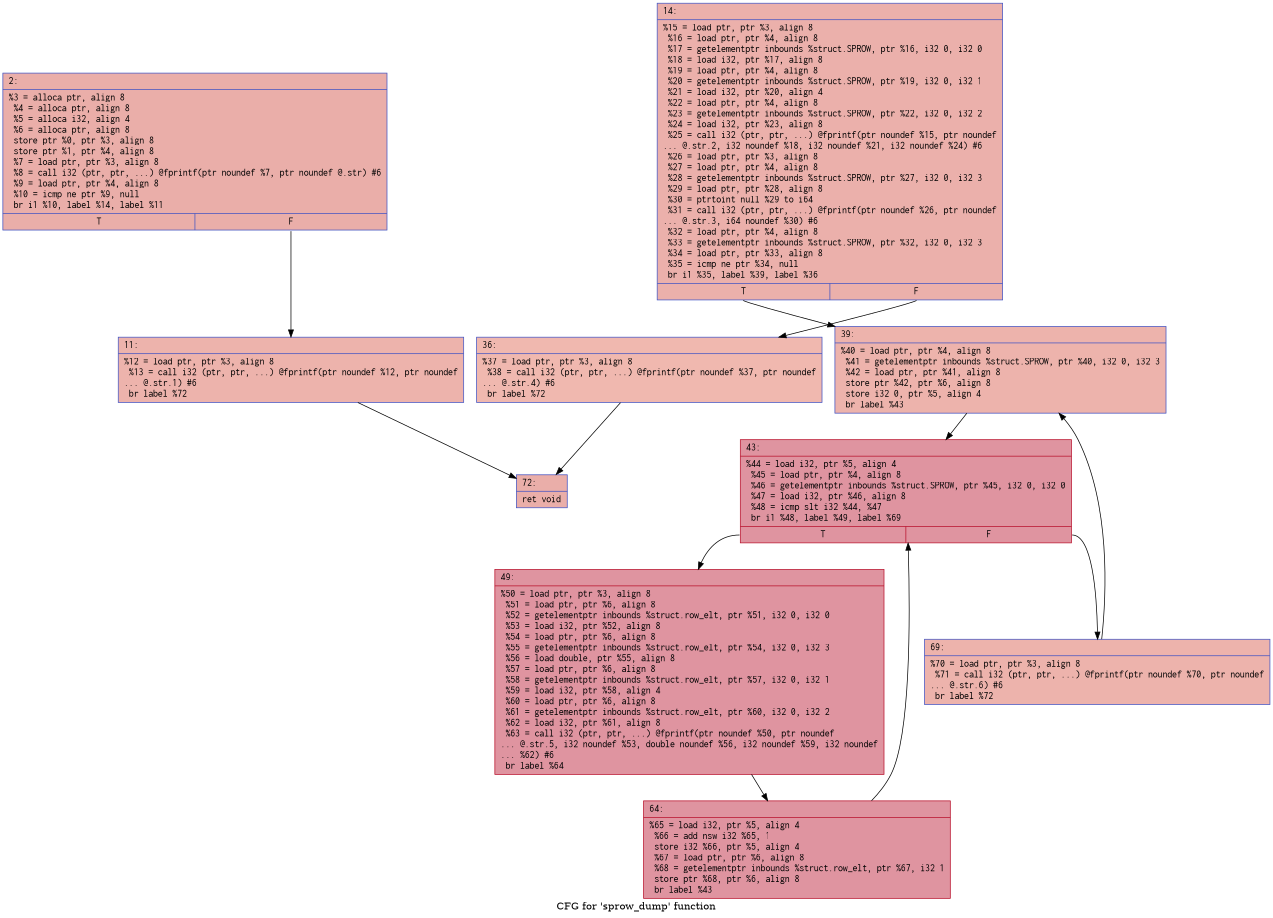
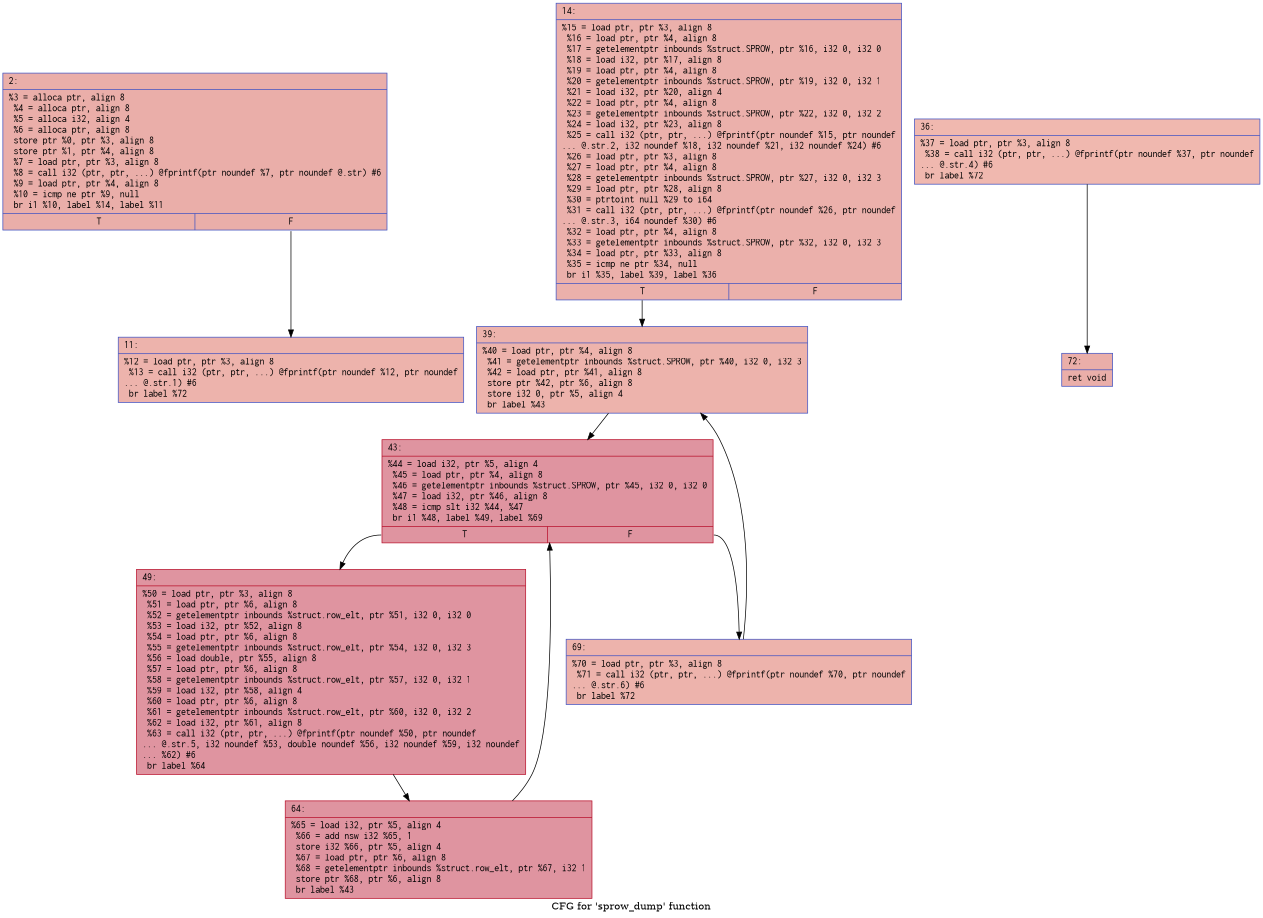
edge "14:" -> "36:": removed
edge "11:" -> "72:": removed
